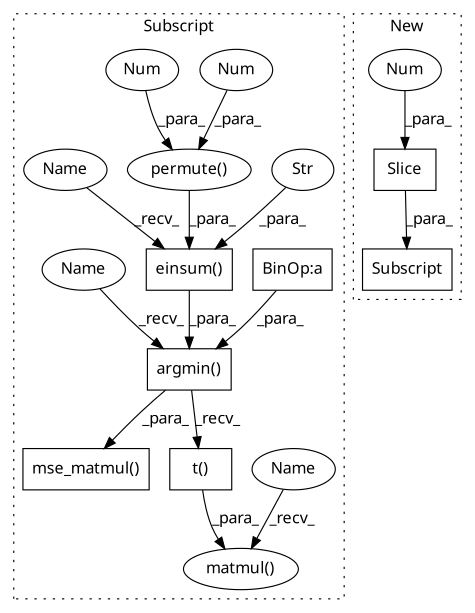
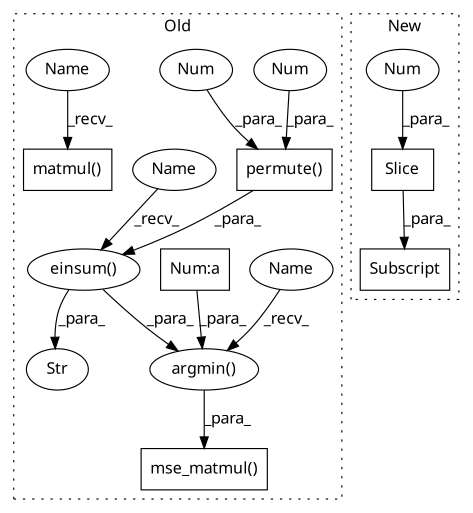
cluster "Subscript": label "Subscript" -> "Old"
node "permute()": shape ellipse -> box
edge "Str" -> "einsum()": reversed
node "einsum()": shape box -> ellipse
node "BinOp:a": label "BinOp:a" -> "Num:a"
node "argmin()": shape box -> ellipse
node "t()": removed
node "matmul()": shape ellipse -> box
